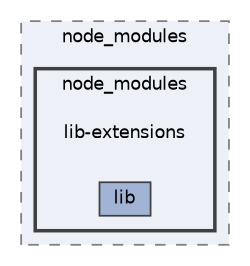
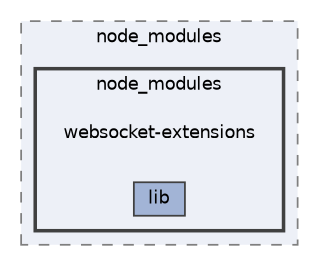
node "lib-extensions": label "lib-extensions" -> "websocket-extensions"
